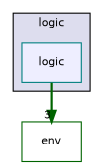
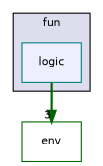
cluster "logic": label "logic" -> "fun"
